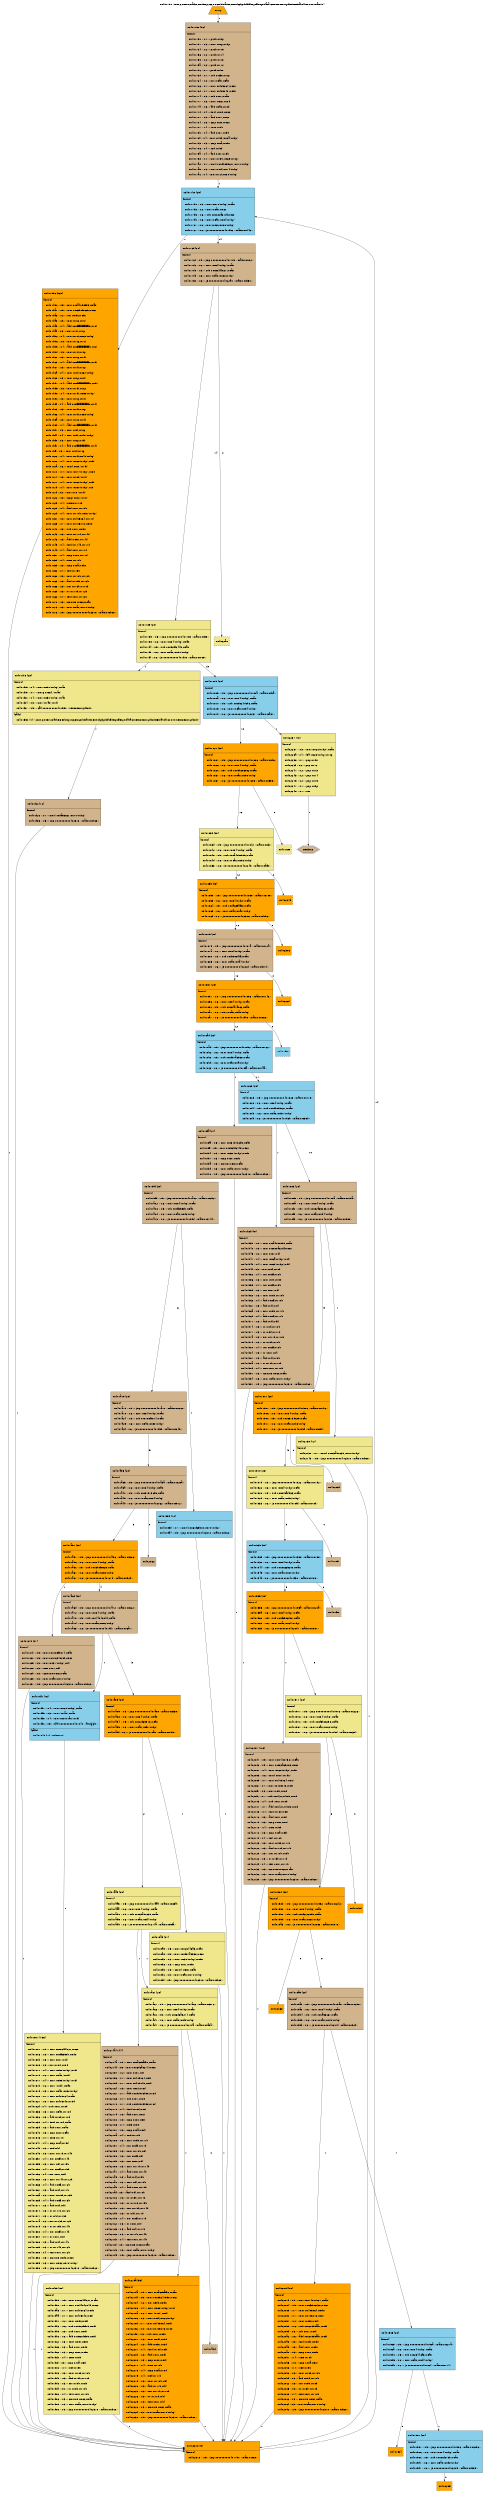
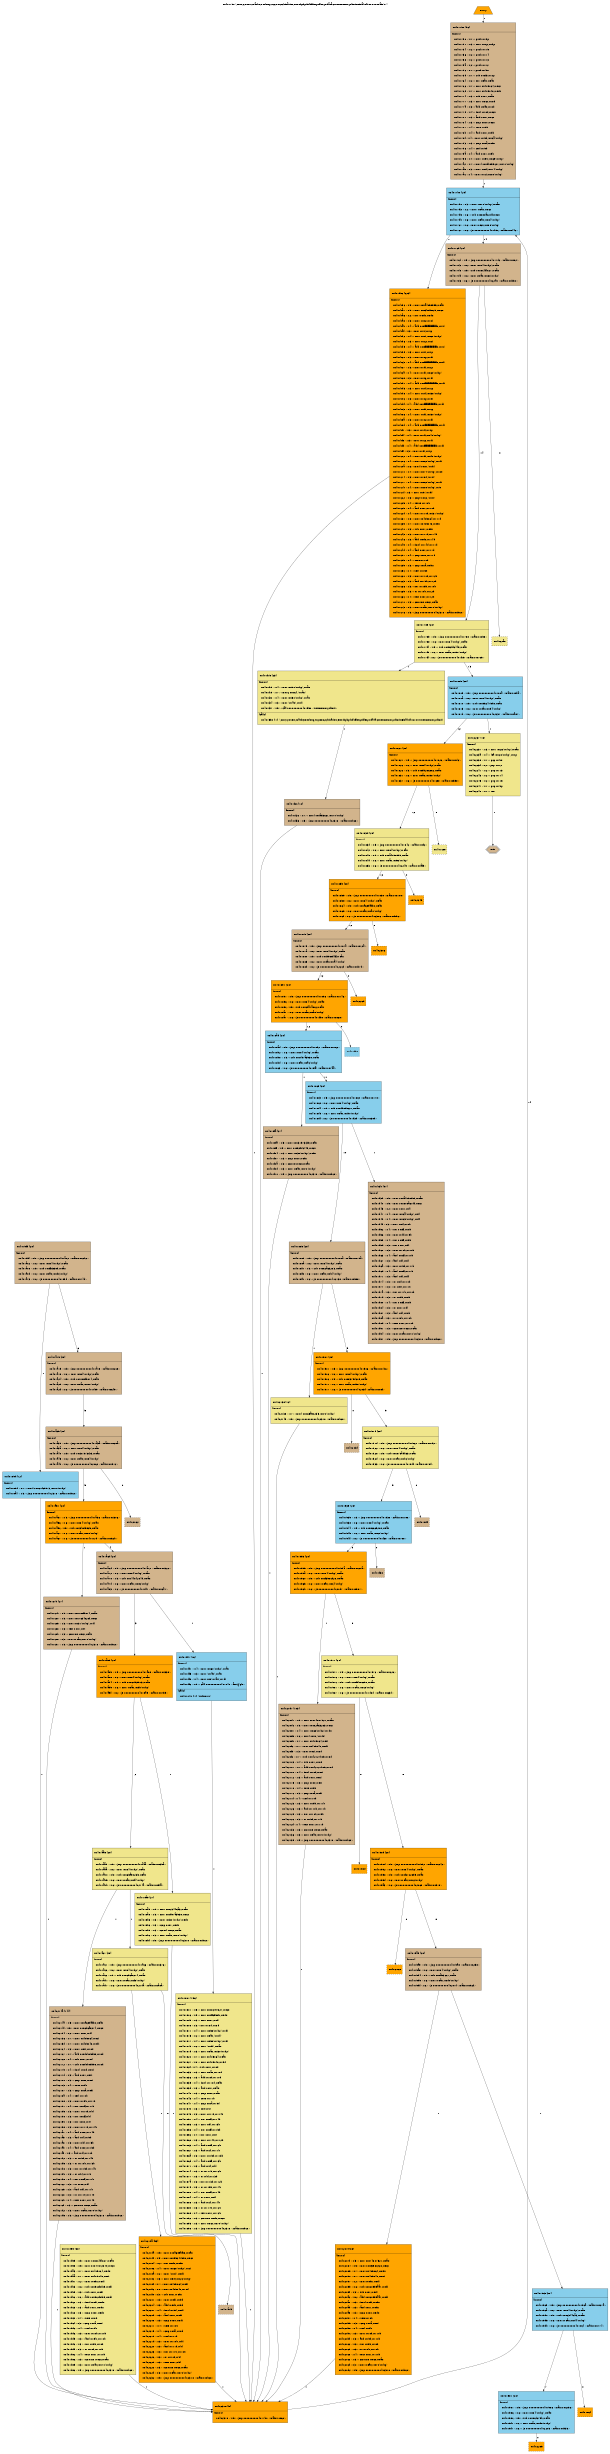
node "Desktop": label "Desktop" -> "Exit"
edge "0x401b3b [97]" -> "0x402318 [5]": removed, label "1"
